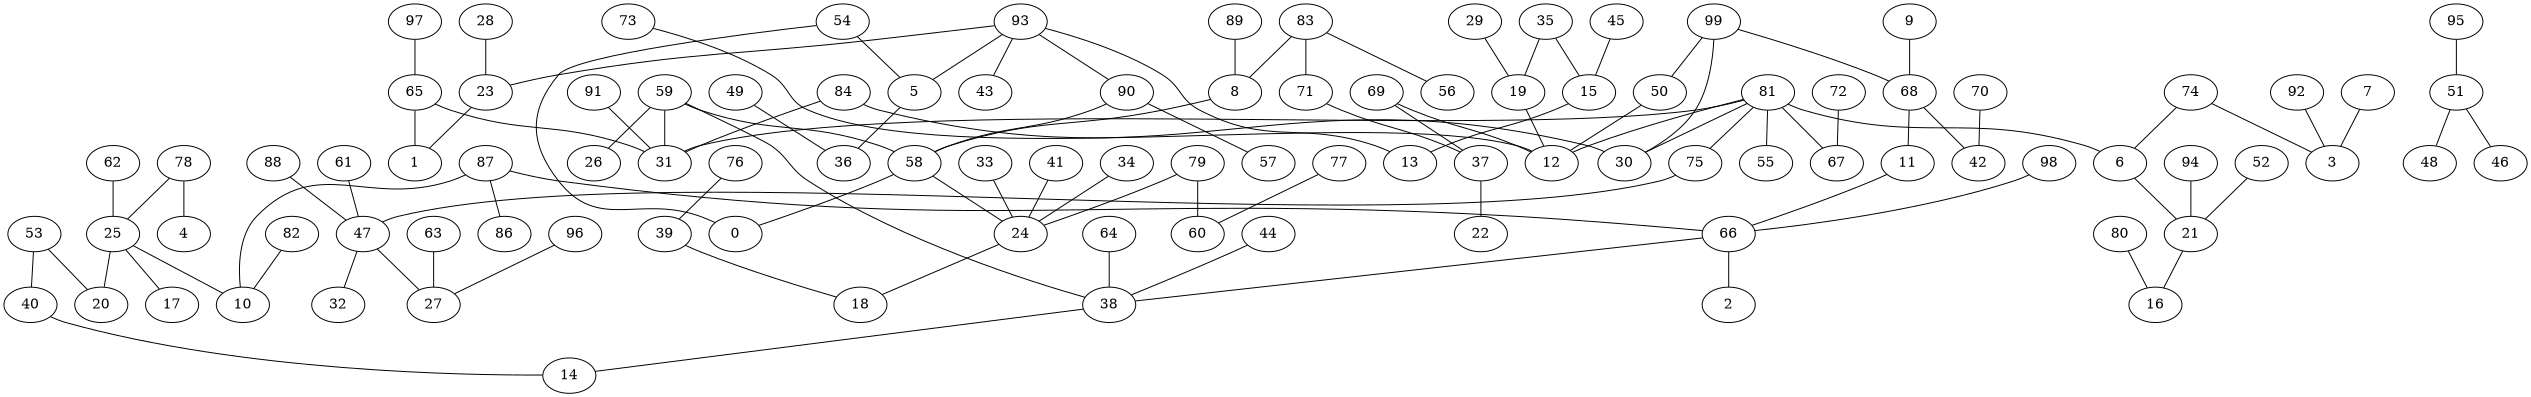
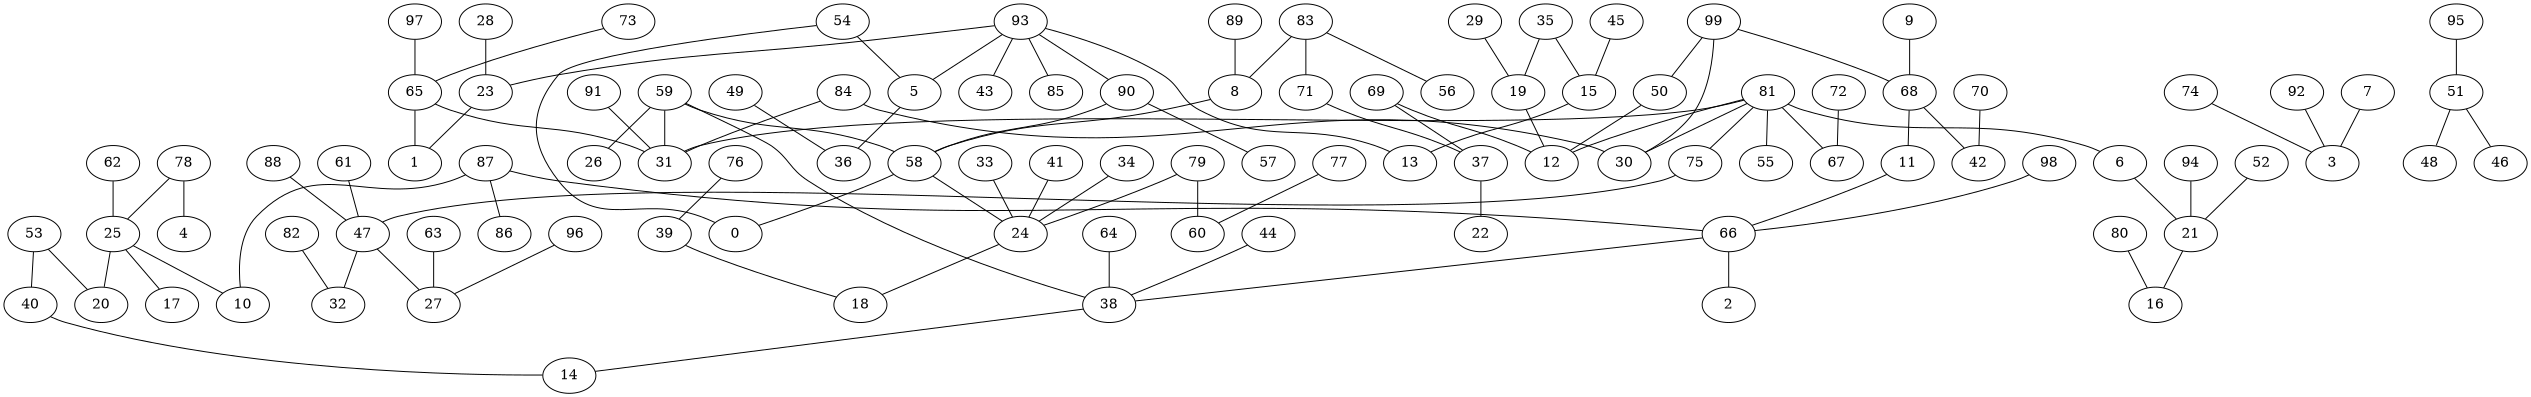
node "85": added
edge "74" -- "6": removed
edge "73" -- "12": now "73" -- "65"
edge "82" -- "10": now "82" -- "32"
